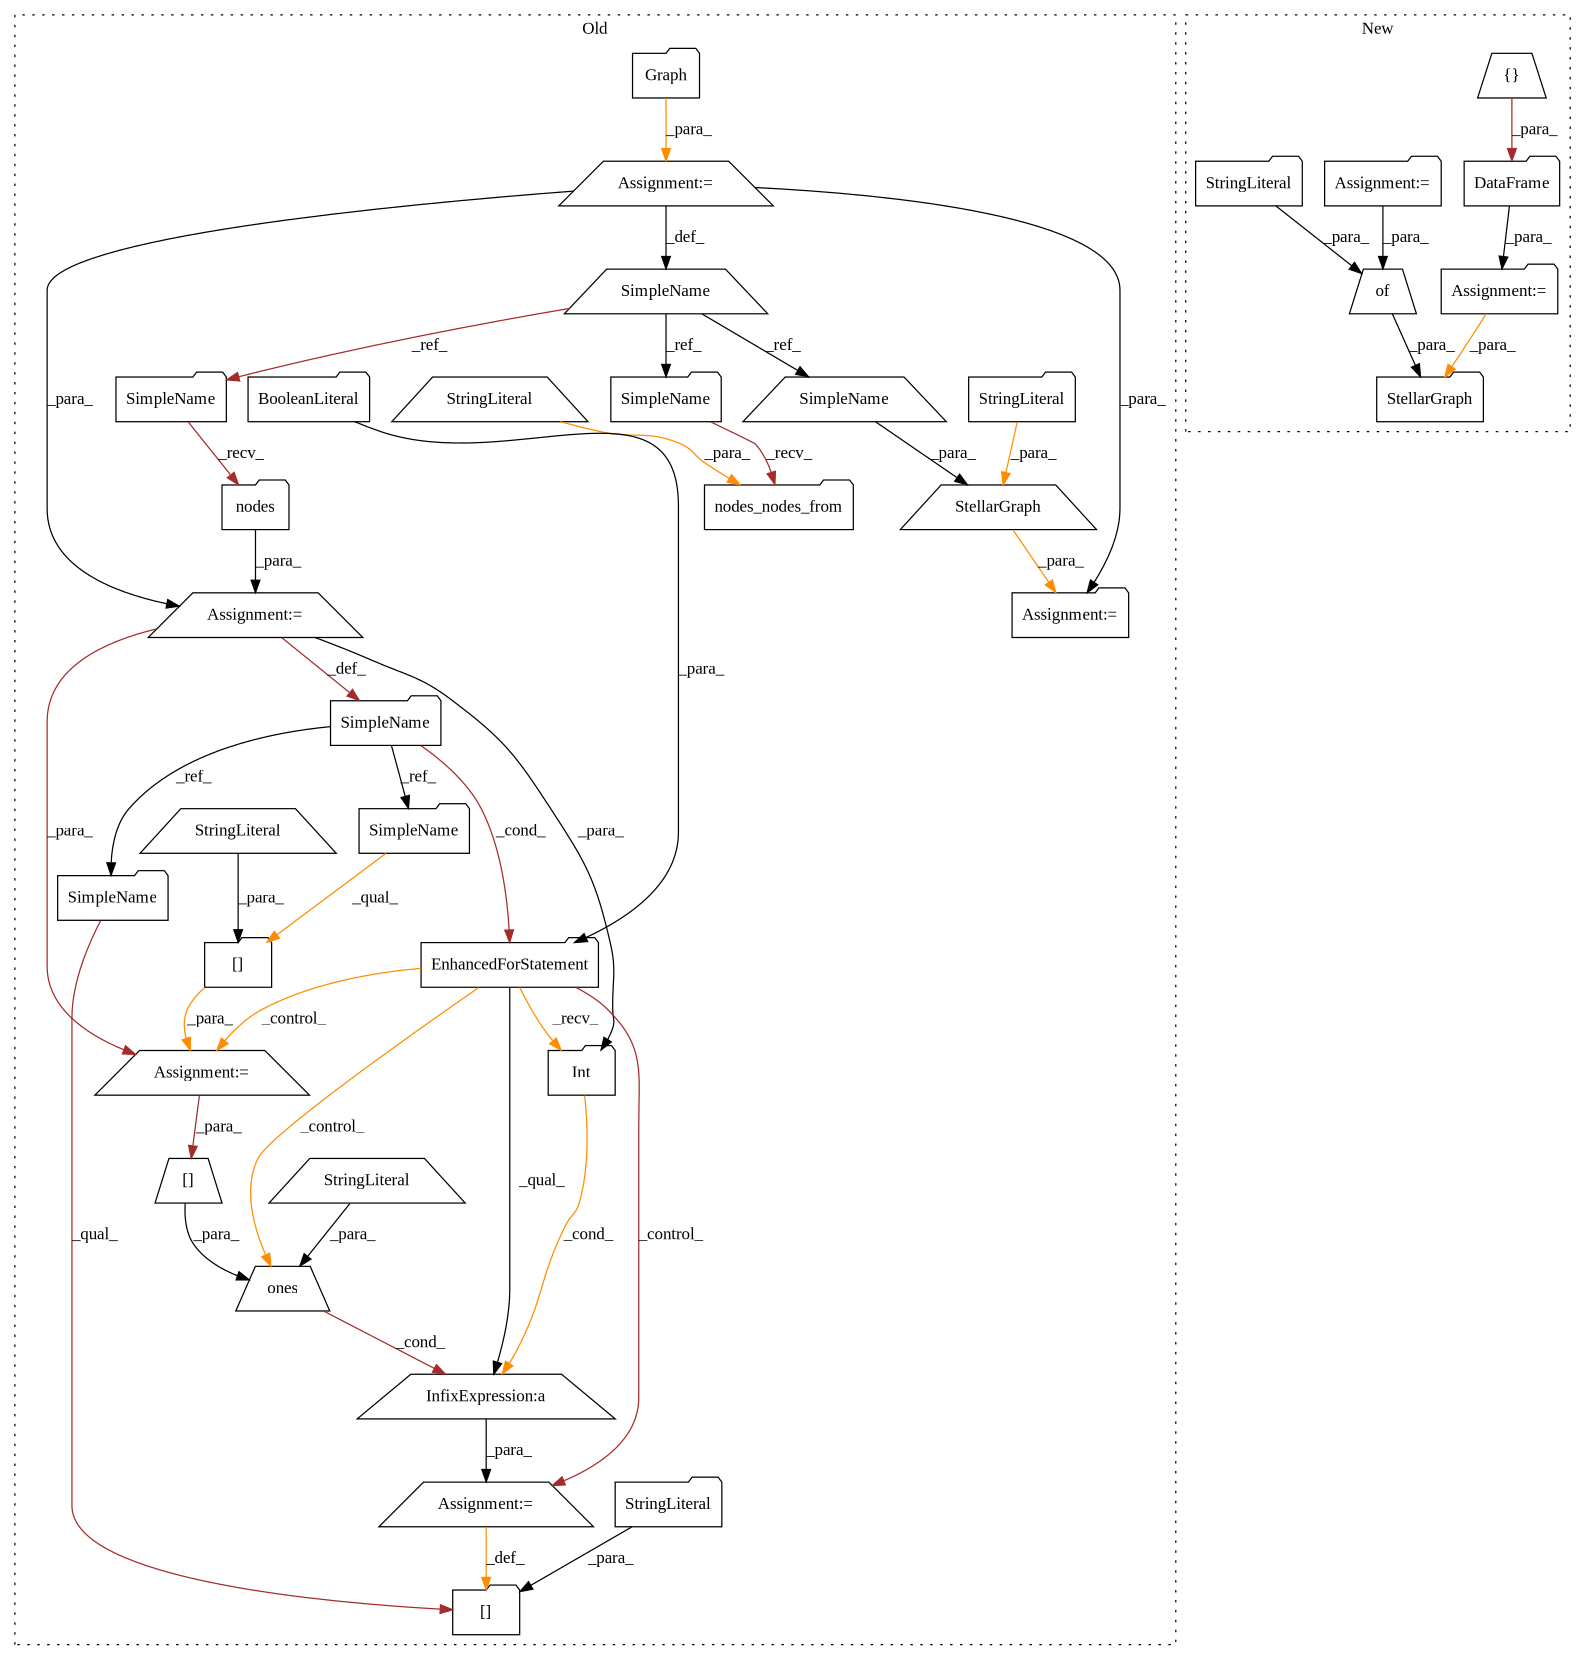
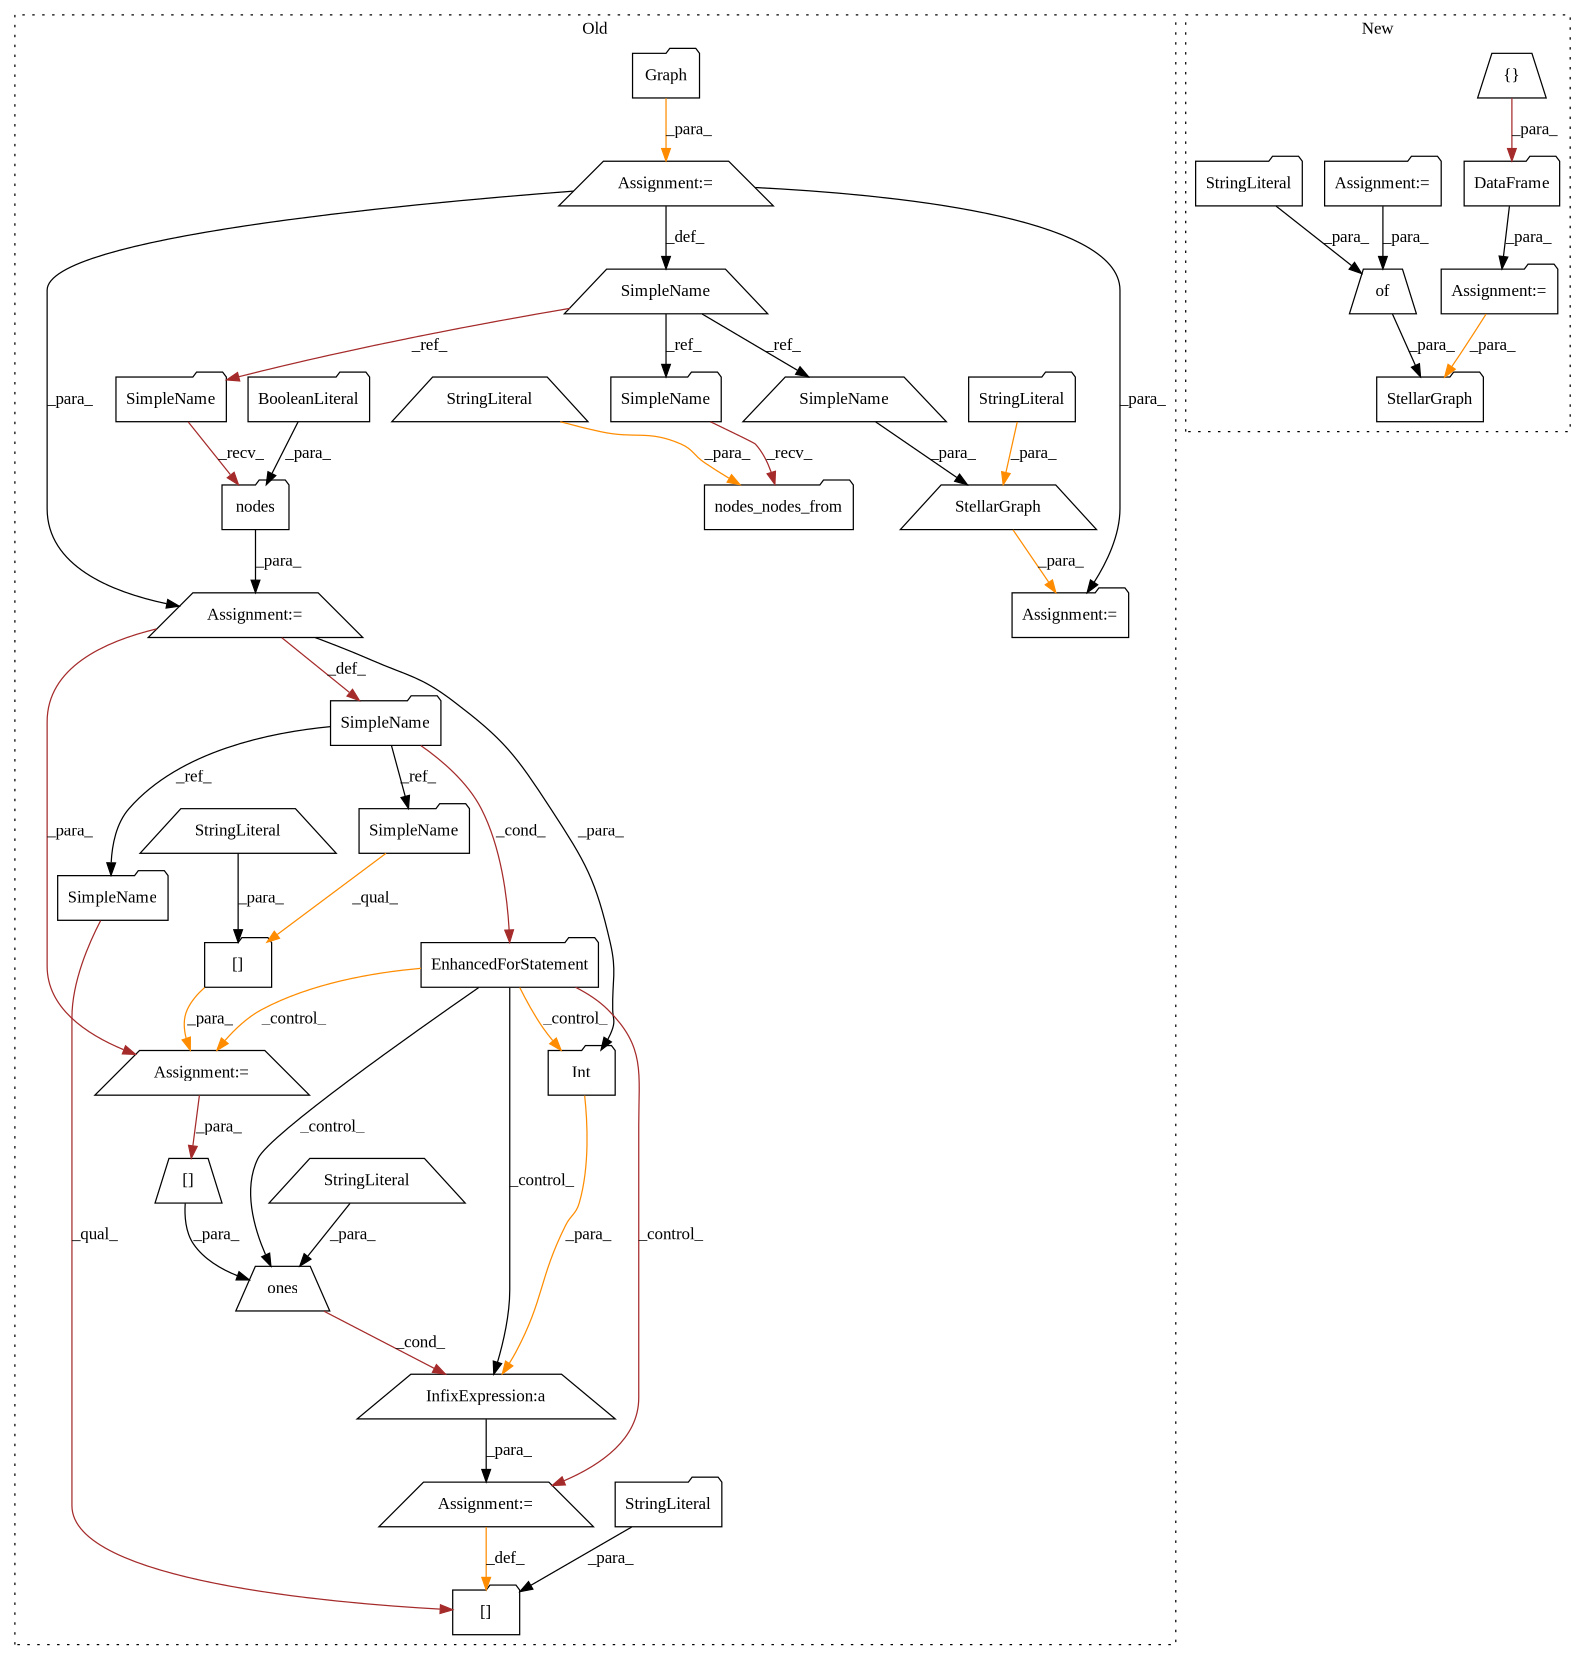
edge "BooleanLiteral" -> "EnhancedForStatement": now "BooleanLiteral" -> "nodes"
edge "EnhancedForStatement" -> "Int": label "_recv_" -> "_control_"
edge "EnhancedForStatement" -> "ones": color darkorange -> black
edge "EnhancedForStatement" -> "InfixExpression:a": label "_qual_" -> "_control_"
edge "Int" -> "InfixExpression:a": label "_cond_" -> "_para_"
